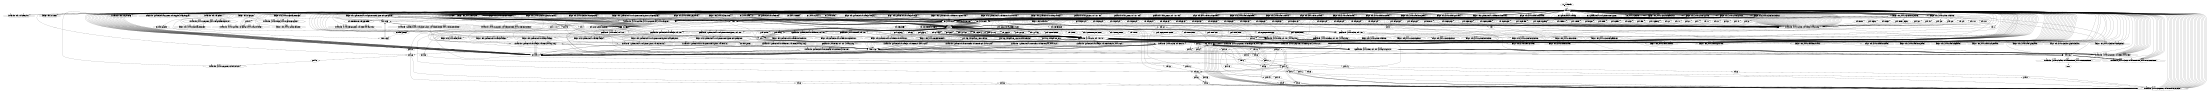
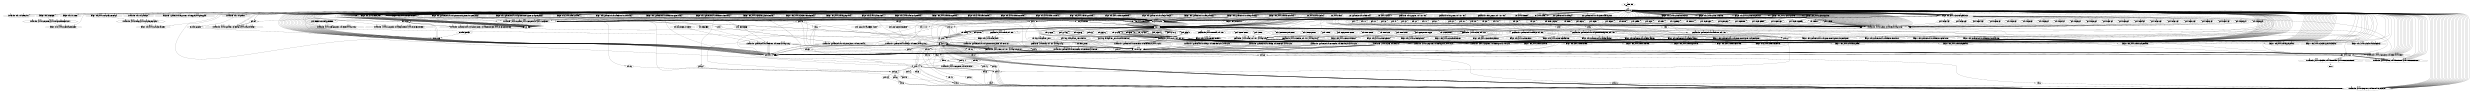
node "new java.awt.Checkbox": label "new java.awt.Checkbox" -> "new java.downloads.Checkbox"
node "push 168": added
node "push 468": removed
